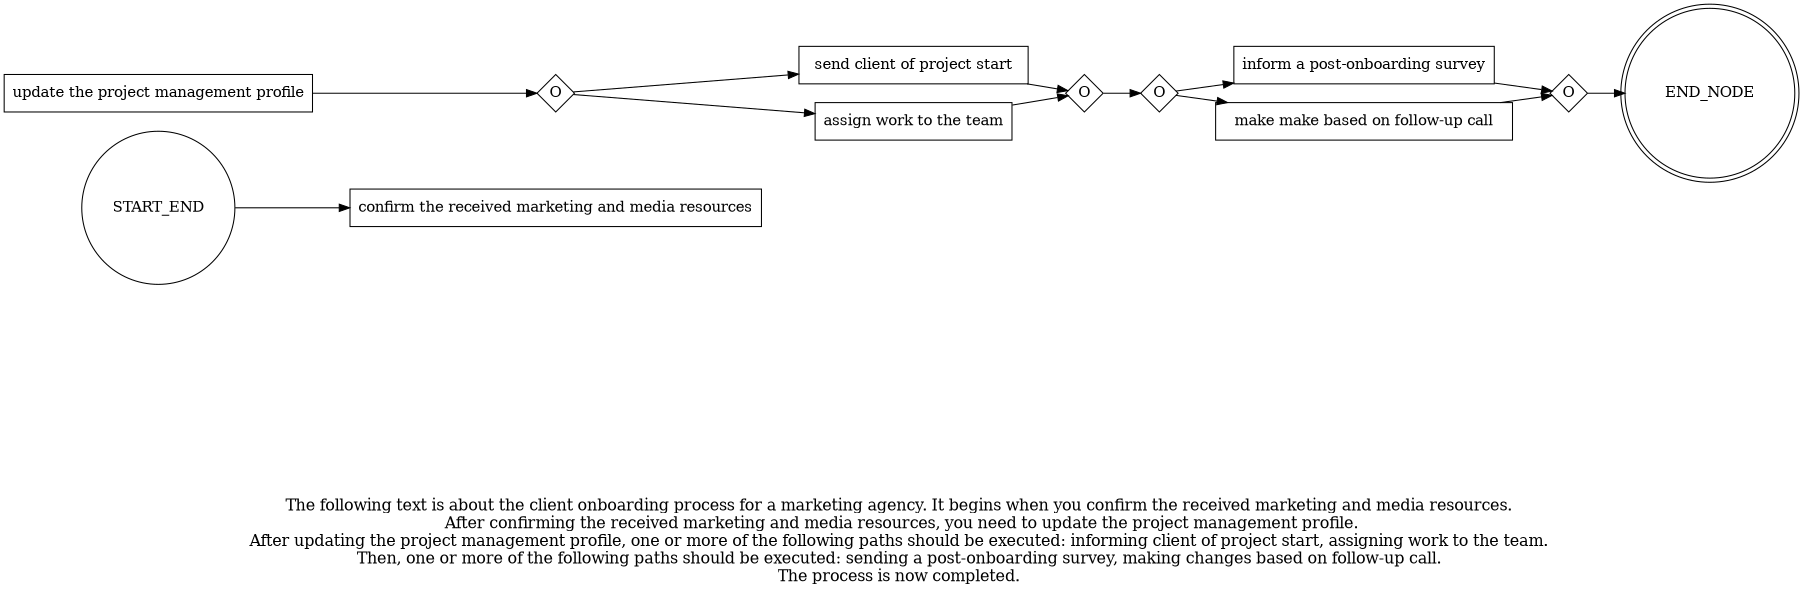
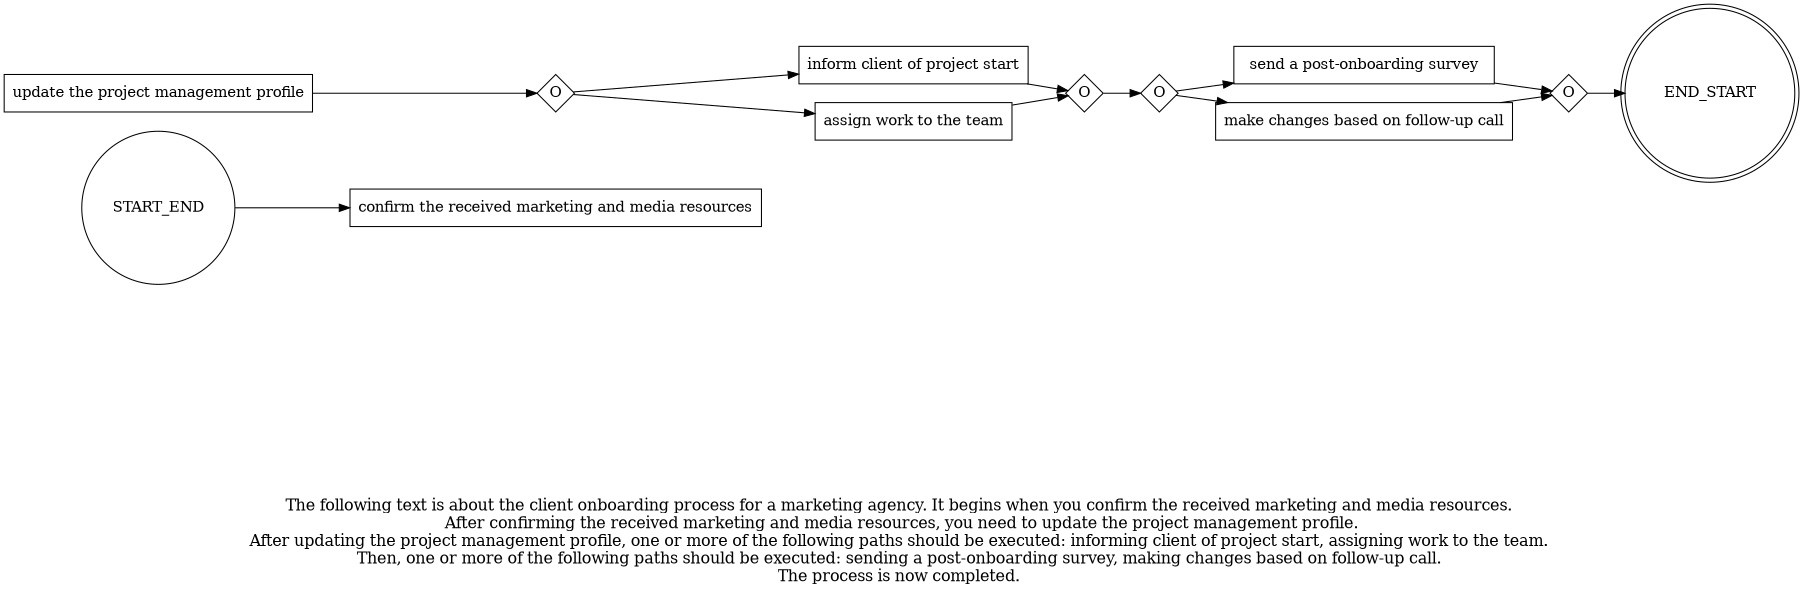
node "send client of project start": label "send client of project start" -> "inform client of project start"
node "inform a post-onboarding survey": label "inform a post-onboarding survey" -> "send a post-onboarding survey"
node "END_NODE": label "END_NODE" -> "END_START"
node "make make based on follow-up call": label "make make based on follow-up call" -> "make changes based on follow-up call"
